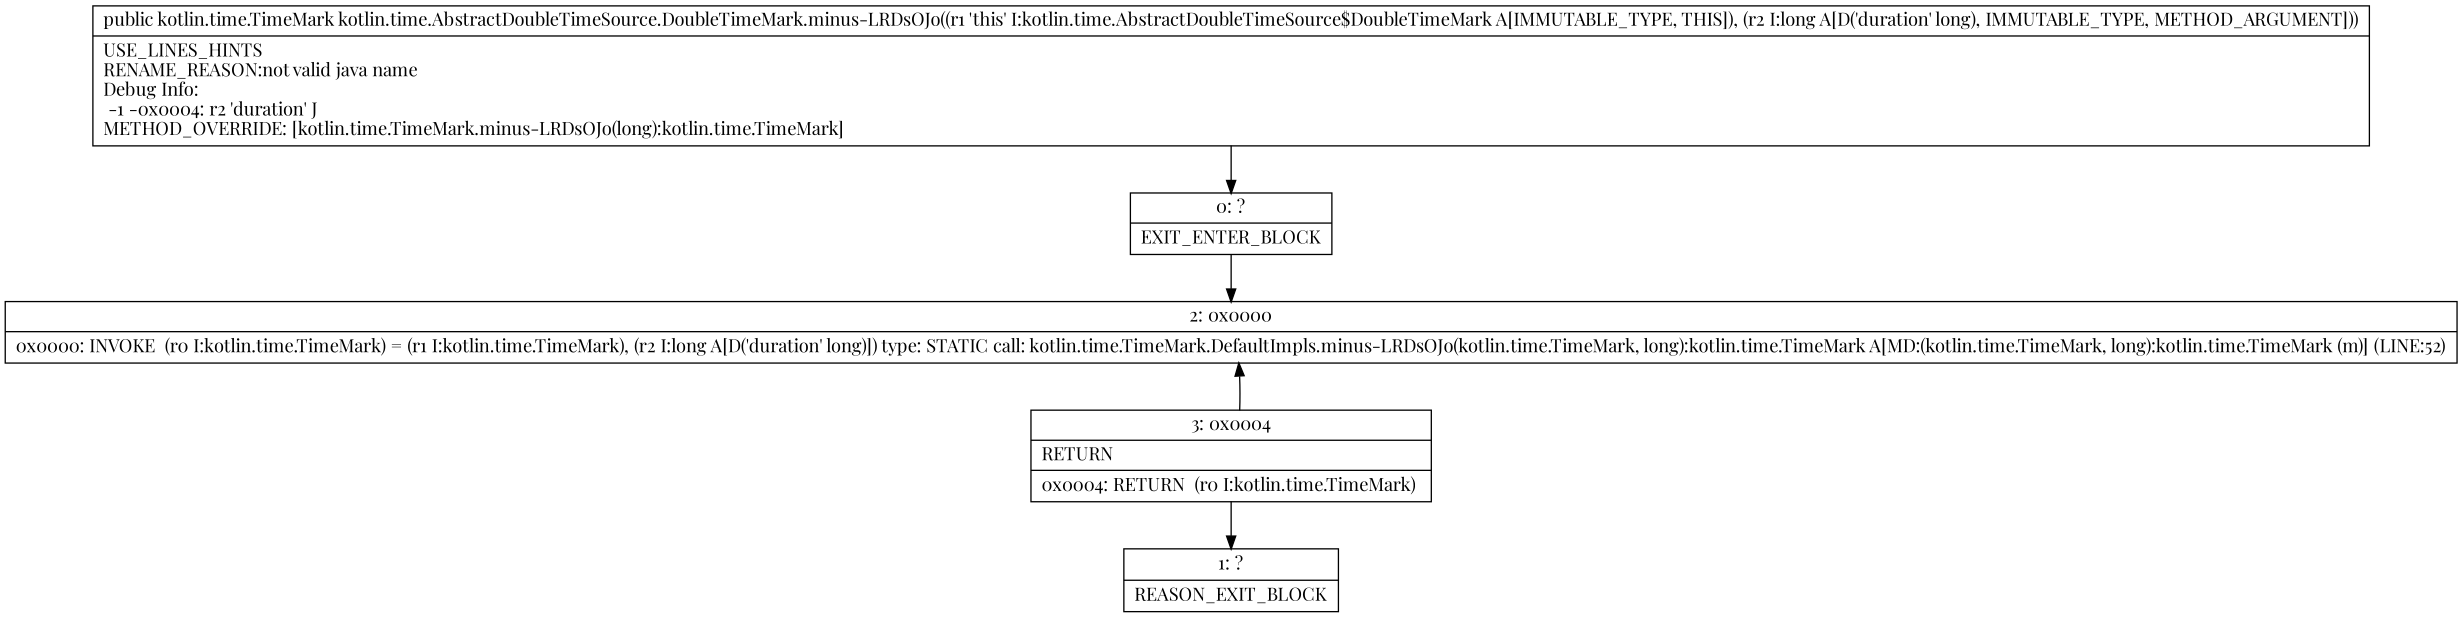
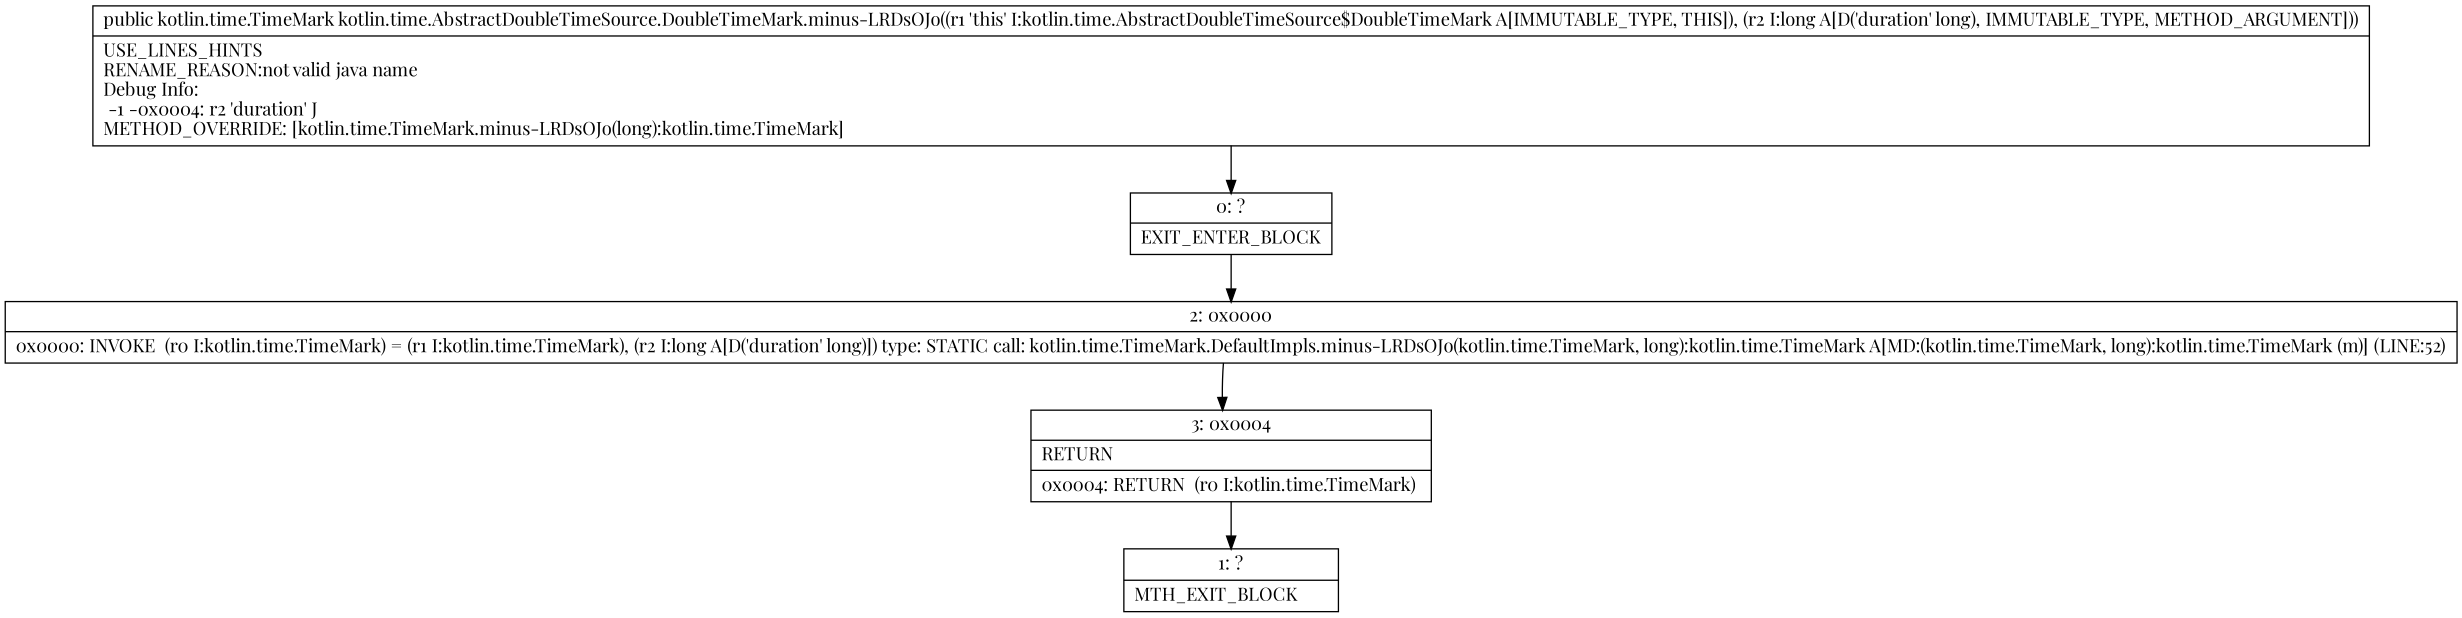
edge "3: 0x0004" -> "2: 0x0000": reversed
node "1: ?": text "REASON_EXIT_BLOCK" -> "MTH_EXIT_BLOCK"
